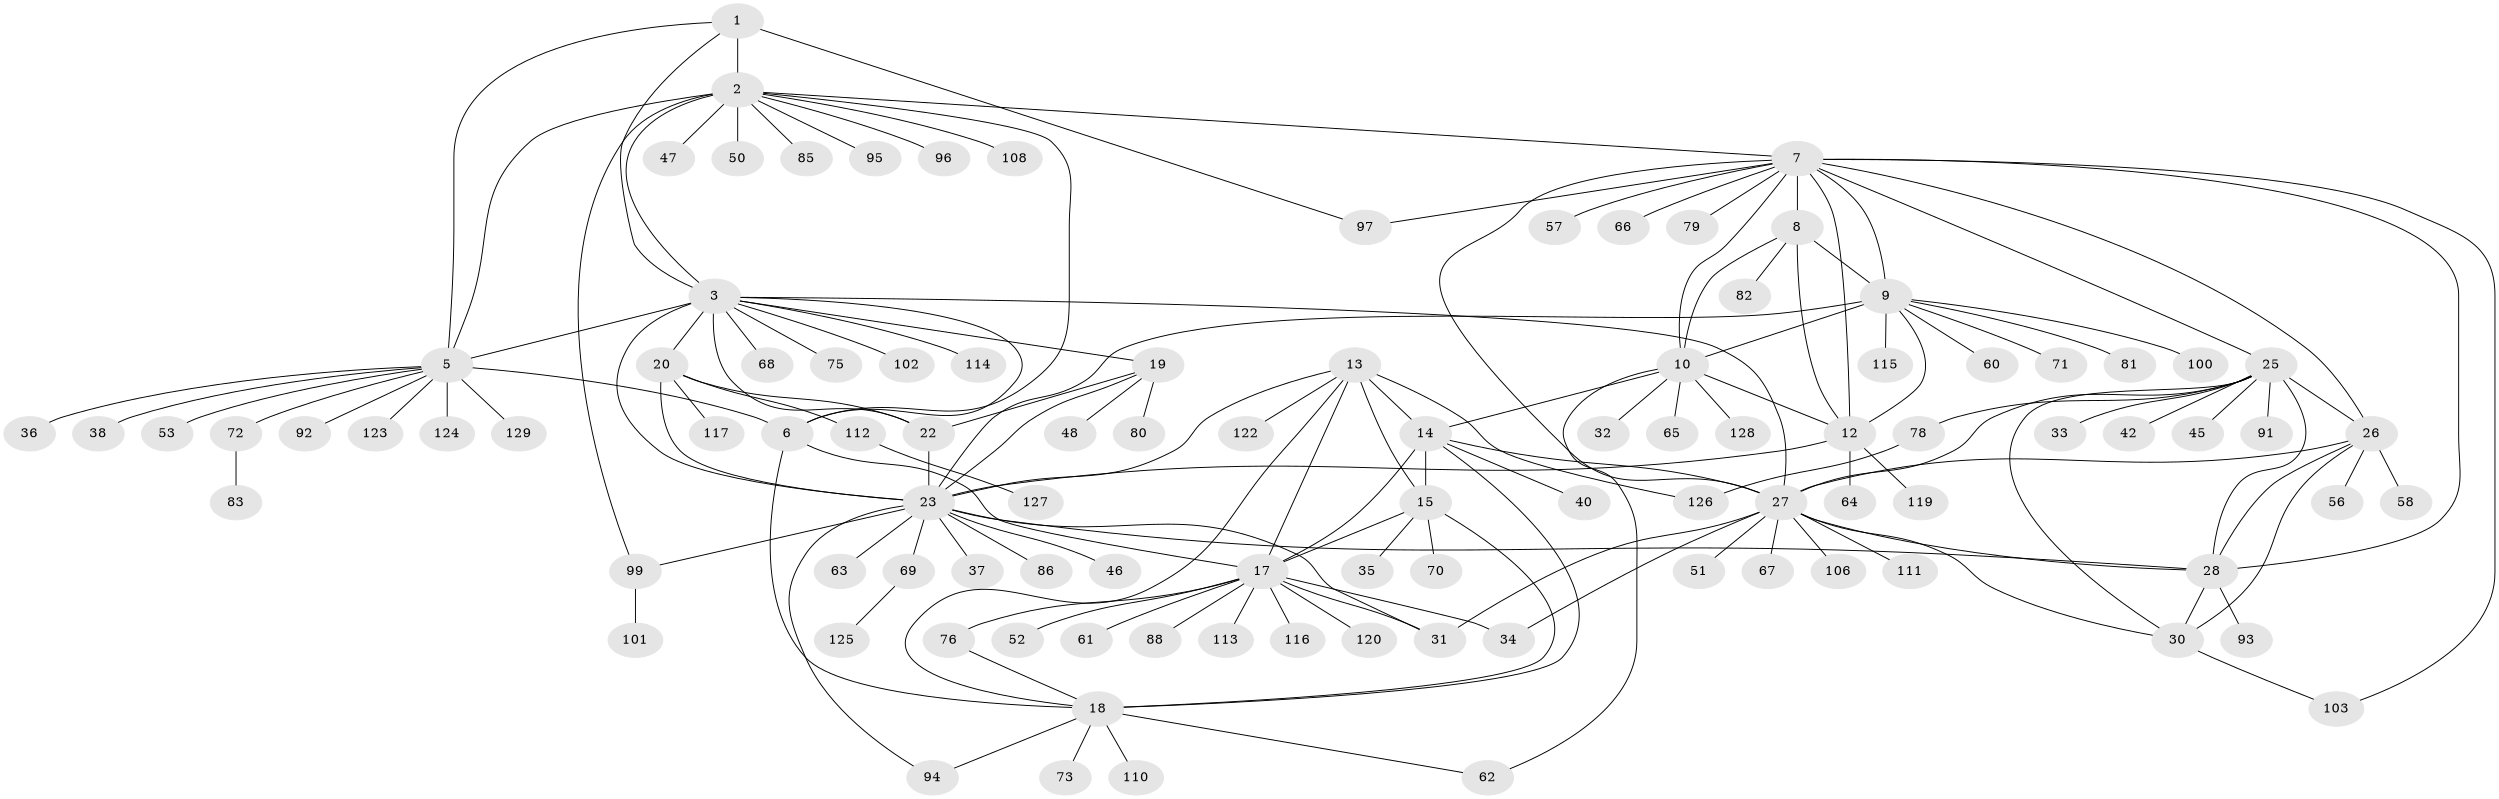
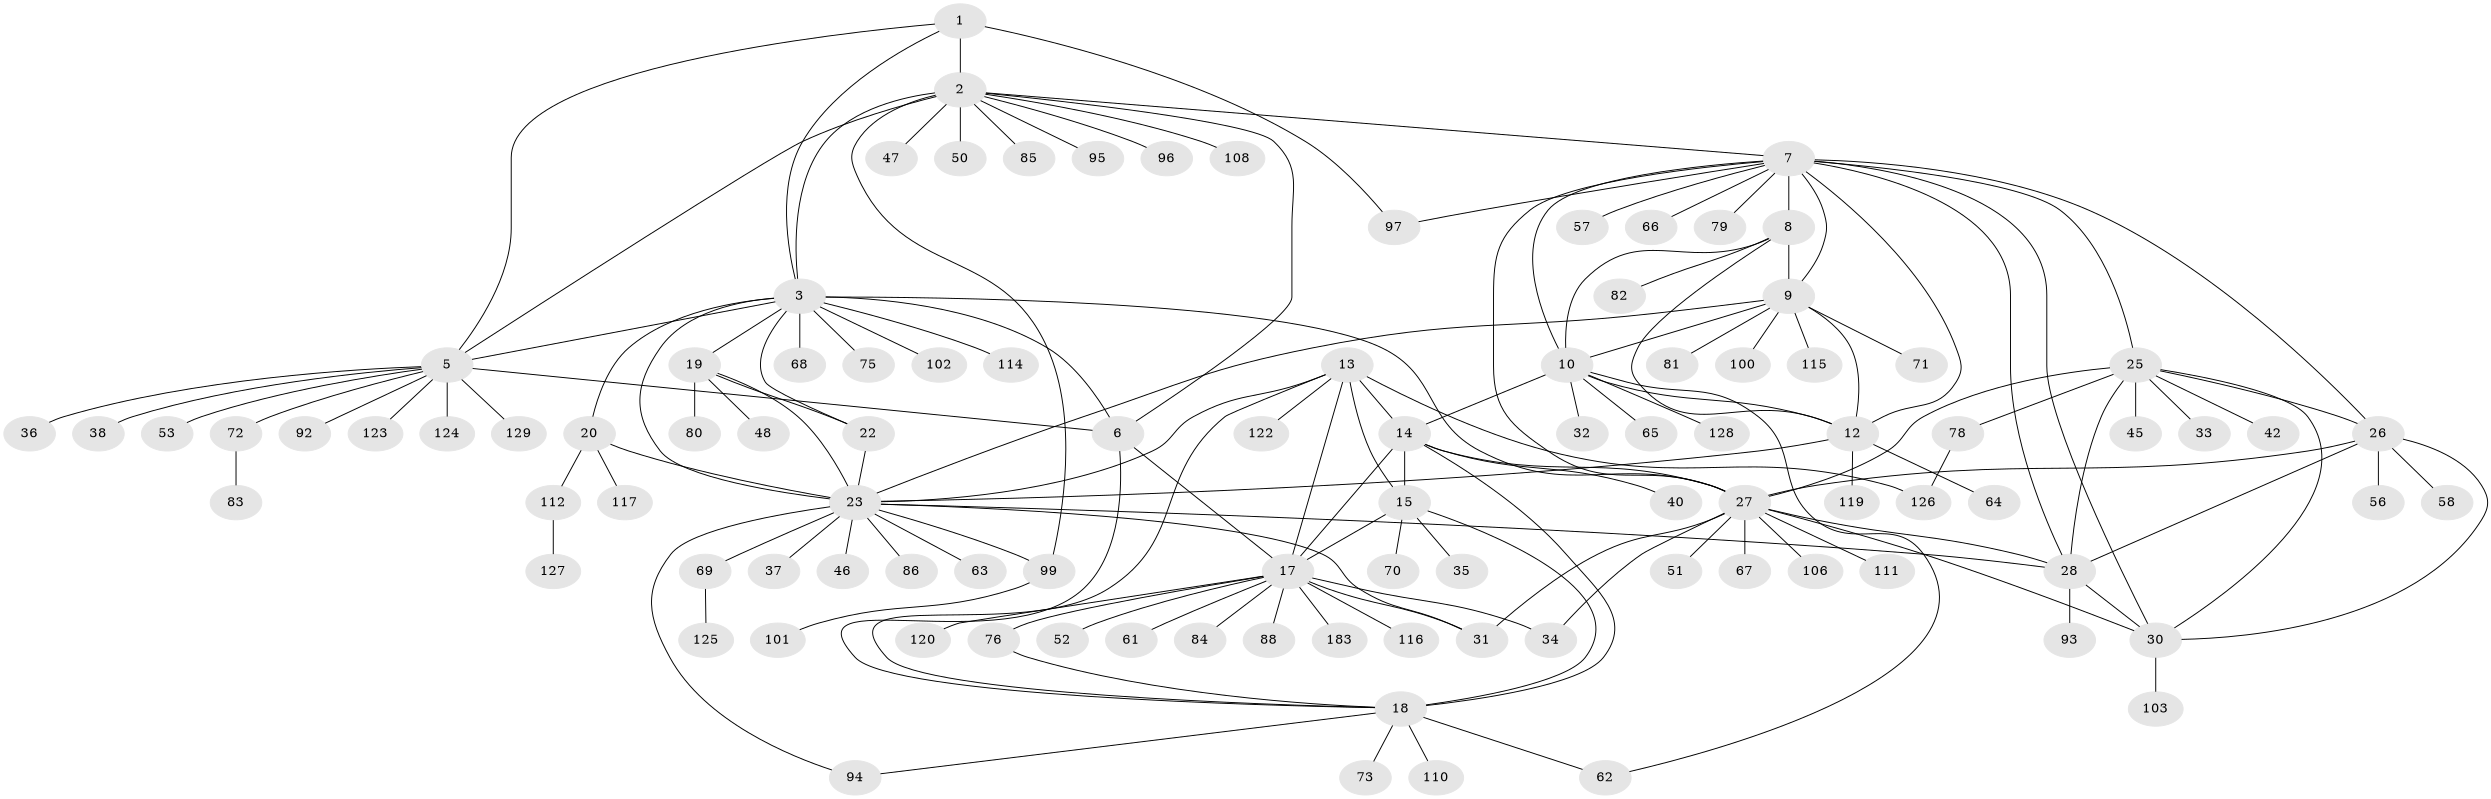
edge "7" -- "103": now "7" -- "30"
node "60": removed
edge "20" -- "22": removed
node "91": removed
node "84": added
node "113": label "113" -> "183"
